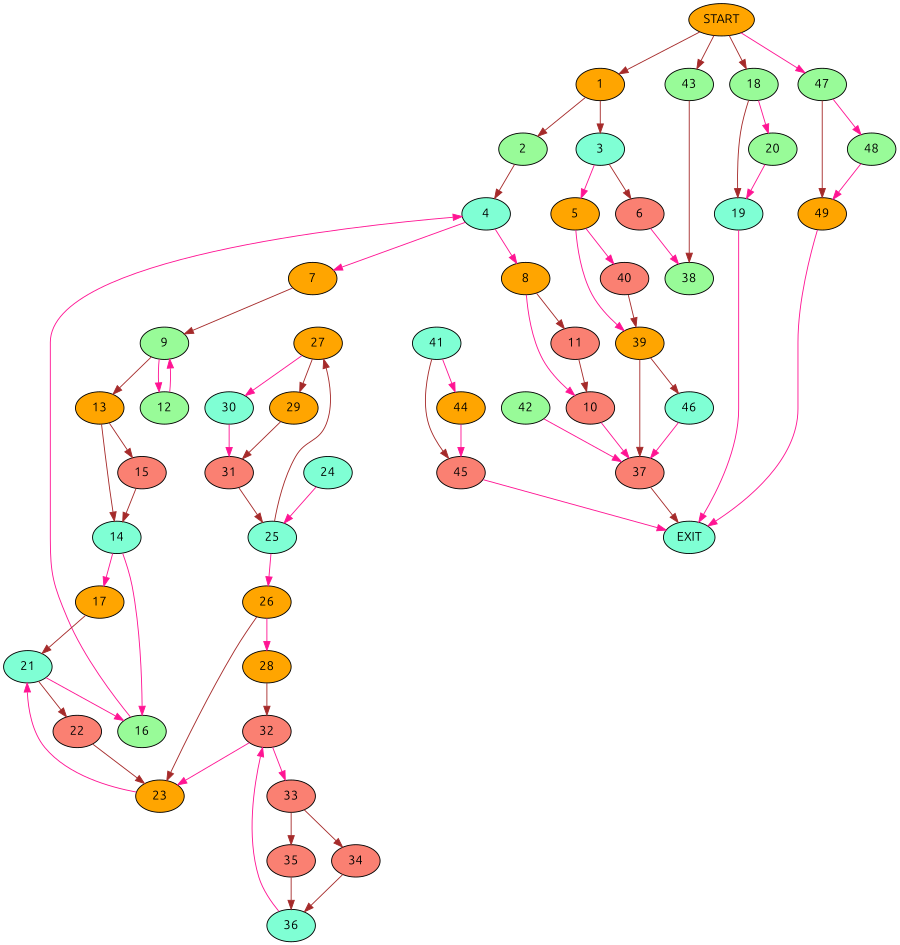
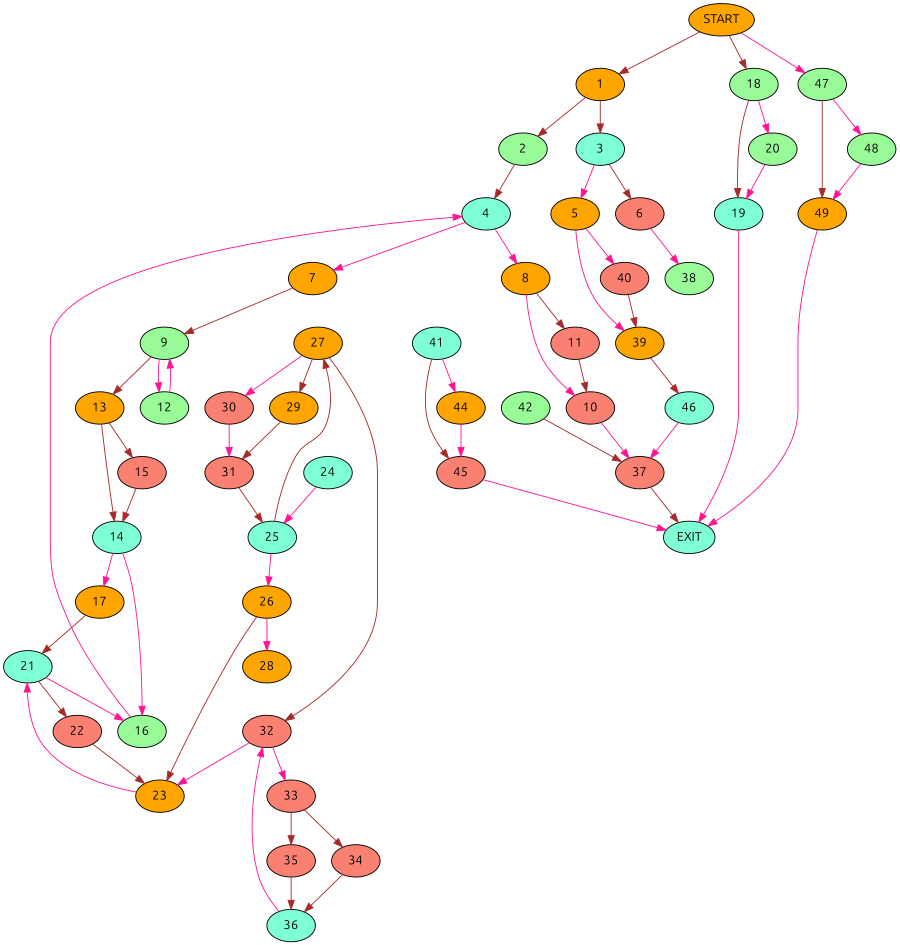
node "43": removed
edge "39" -> "37": removed
node "30": fillcolor aquamarine -> salmon
edge "42" -> "37": color deeppink -> brown
edge "28" -> "32": now "27" -> "32"
